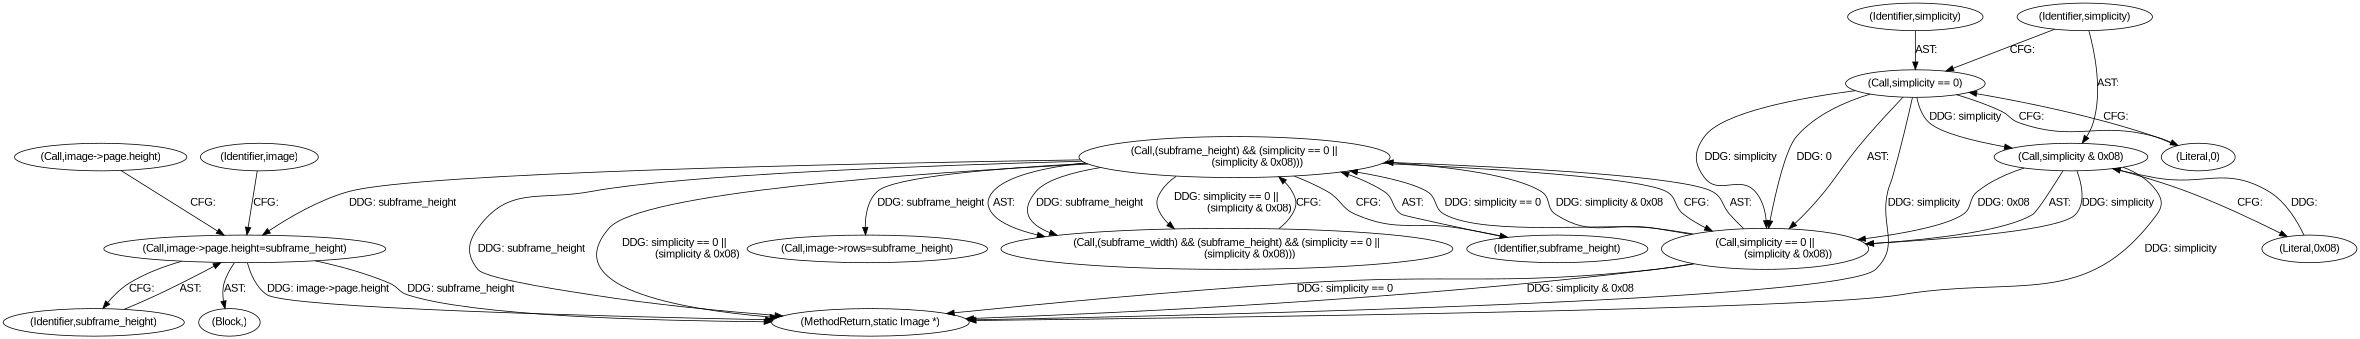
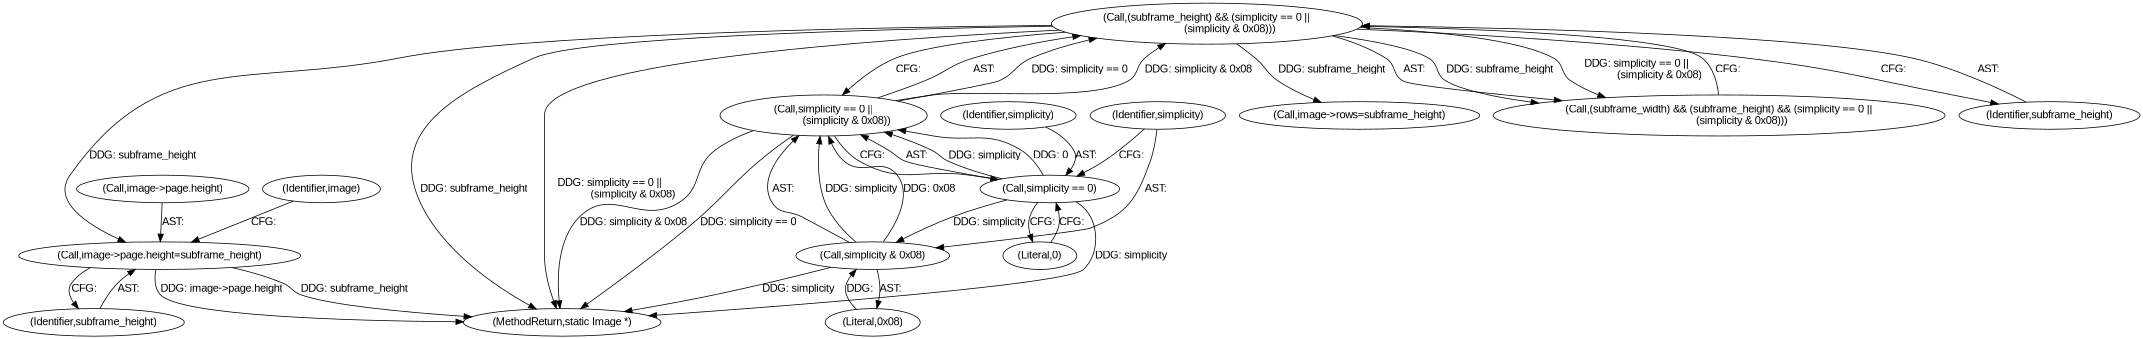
edge "(Call,simplicity == 0 || (simplicity & 0x08))" -> "(Call,simplicity == 0)": added, label "CFG:"
edge "(Call,image->page.height)" -> "(Call,image->page.height=subframe_height)": label "CFG: " -> "AST: "
edge "(Call,simplicity & 0x08)" -> "(Literal,0x08)": label "CFG: " -> "AST: "
node "(Block,)": removed
